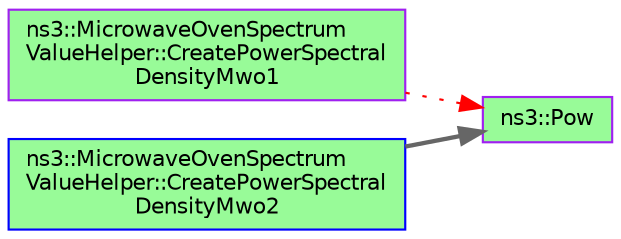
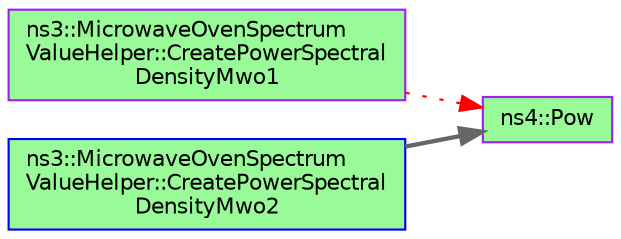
node "ns3::Pow": label "ns3::Pow" -> "ns4::Pow"
